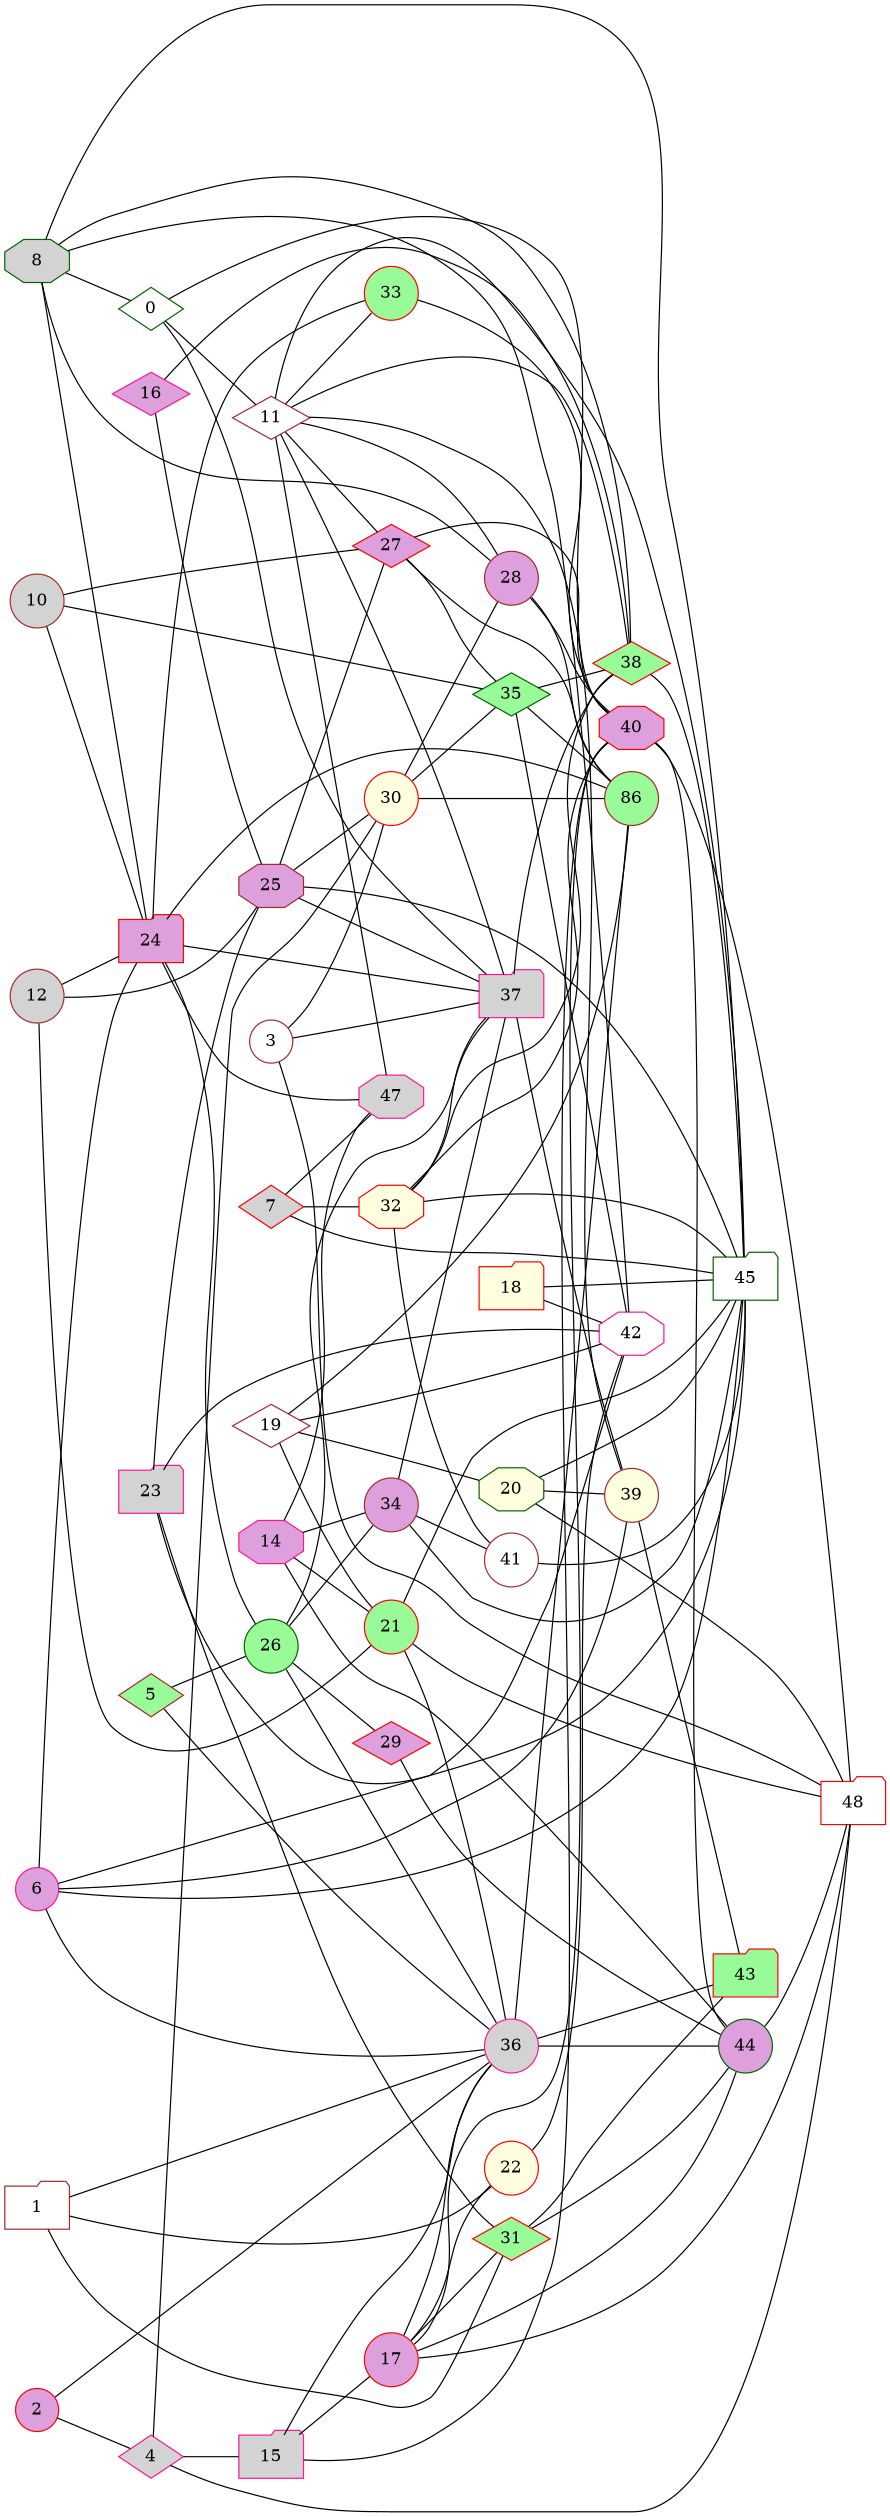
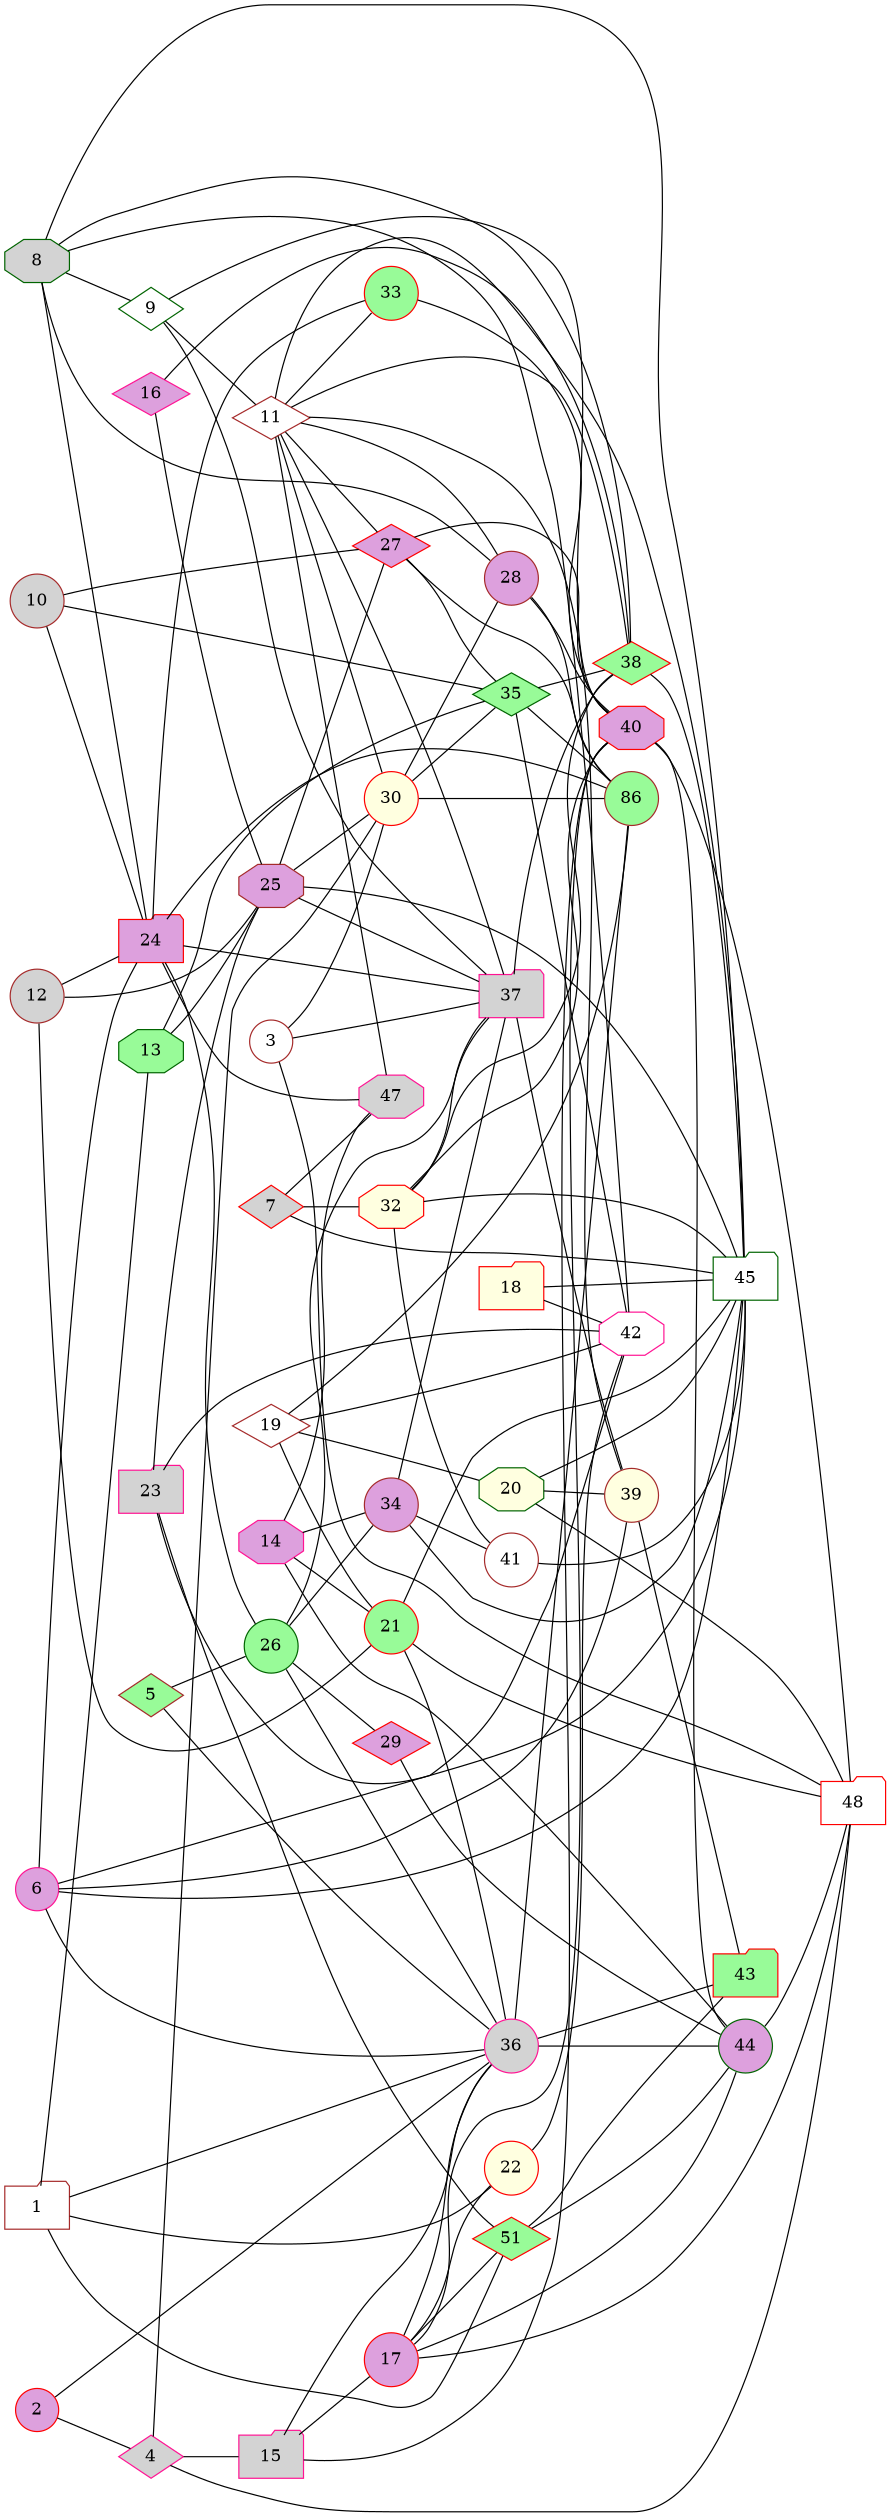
node "0": label "0" -> "9"
edge "11" -- "30": added
node "13": added
node "31": label "31" -> "51"
